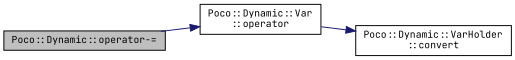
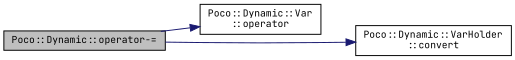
edge "Poco::Dynamic::Var ::operator" -> "Poco::Dynamic::VarHolder ::convert": now "Poco::Dynamic::operator-=" -> "Poco::Dynamic::VarHolder ::convert"
